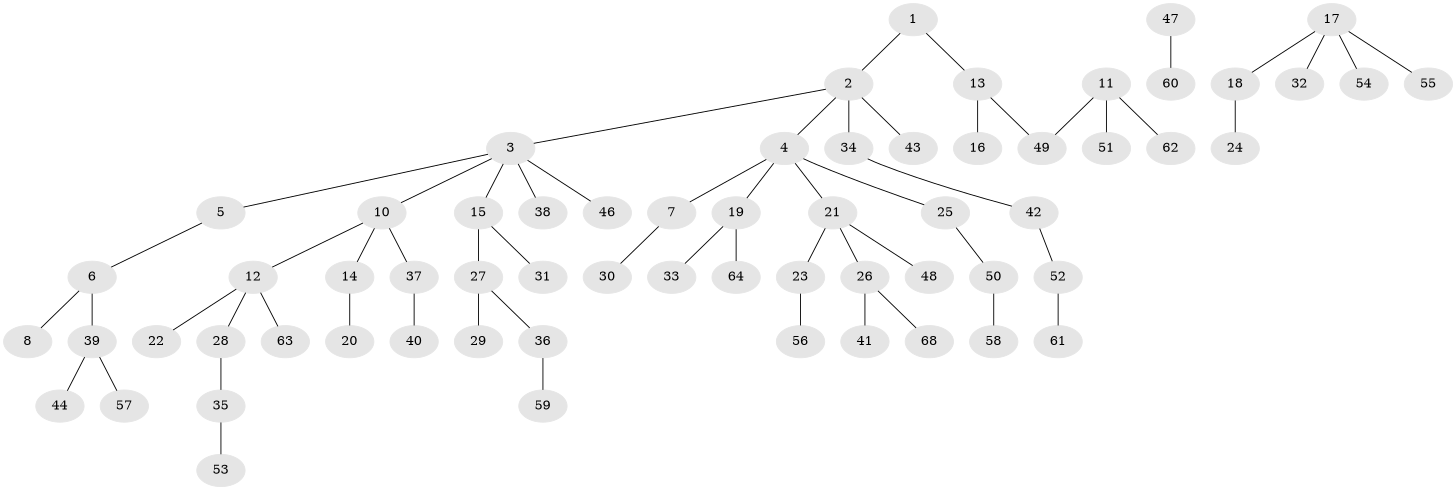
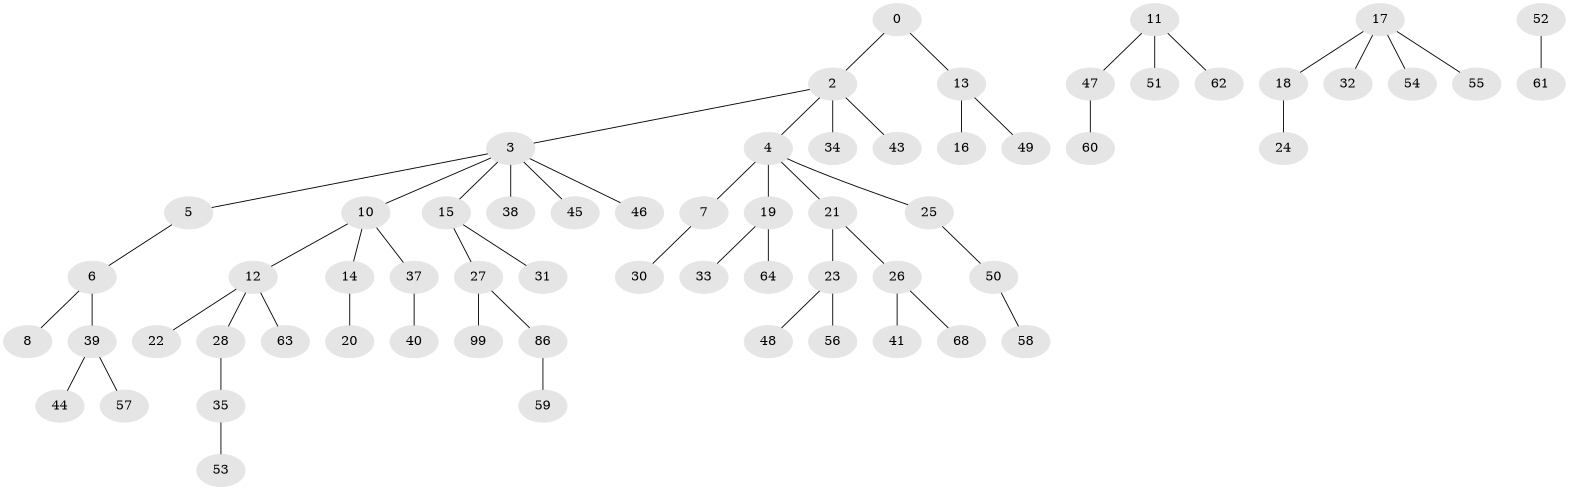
node "1": label "1" -> "0"
edge "11" -- "49": now "11" -- "47"
node "45": added
node "42": removed
edge "21" -- "48": now "23" -- "48"
node "29": label "29" -> "99"
node "36": label "36" -> "86"
